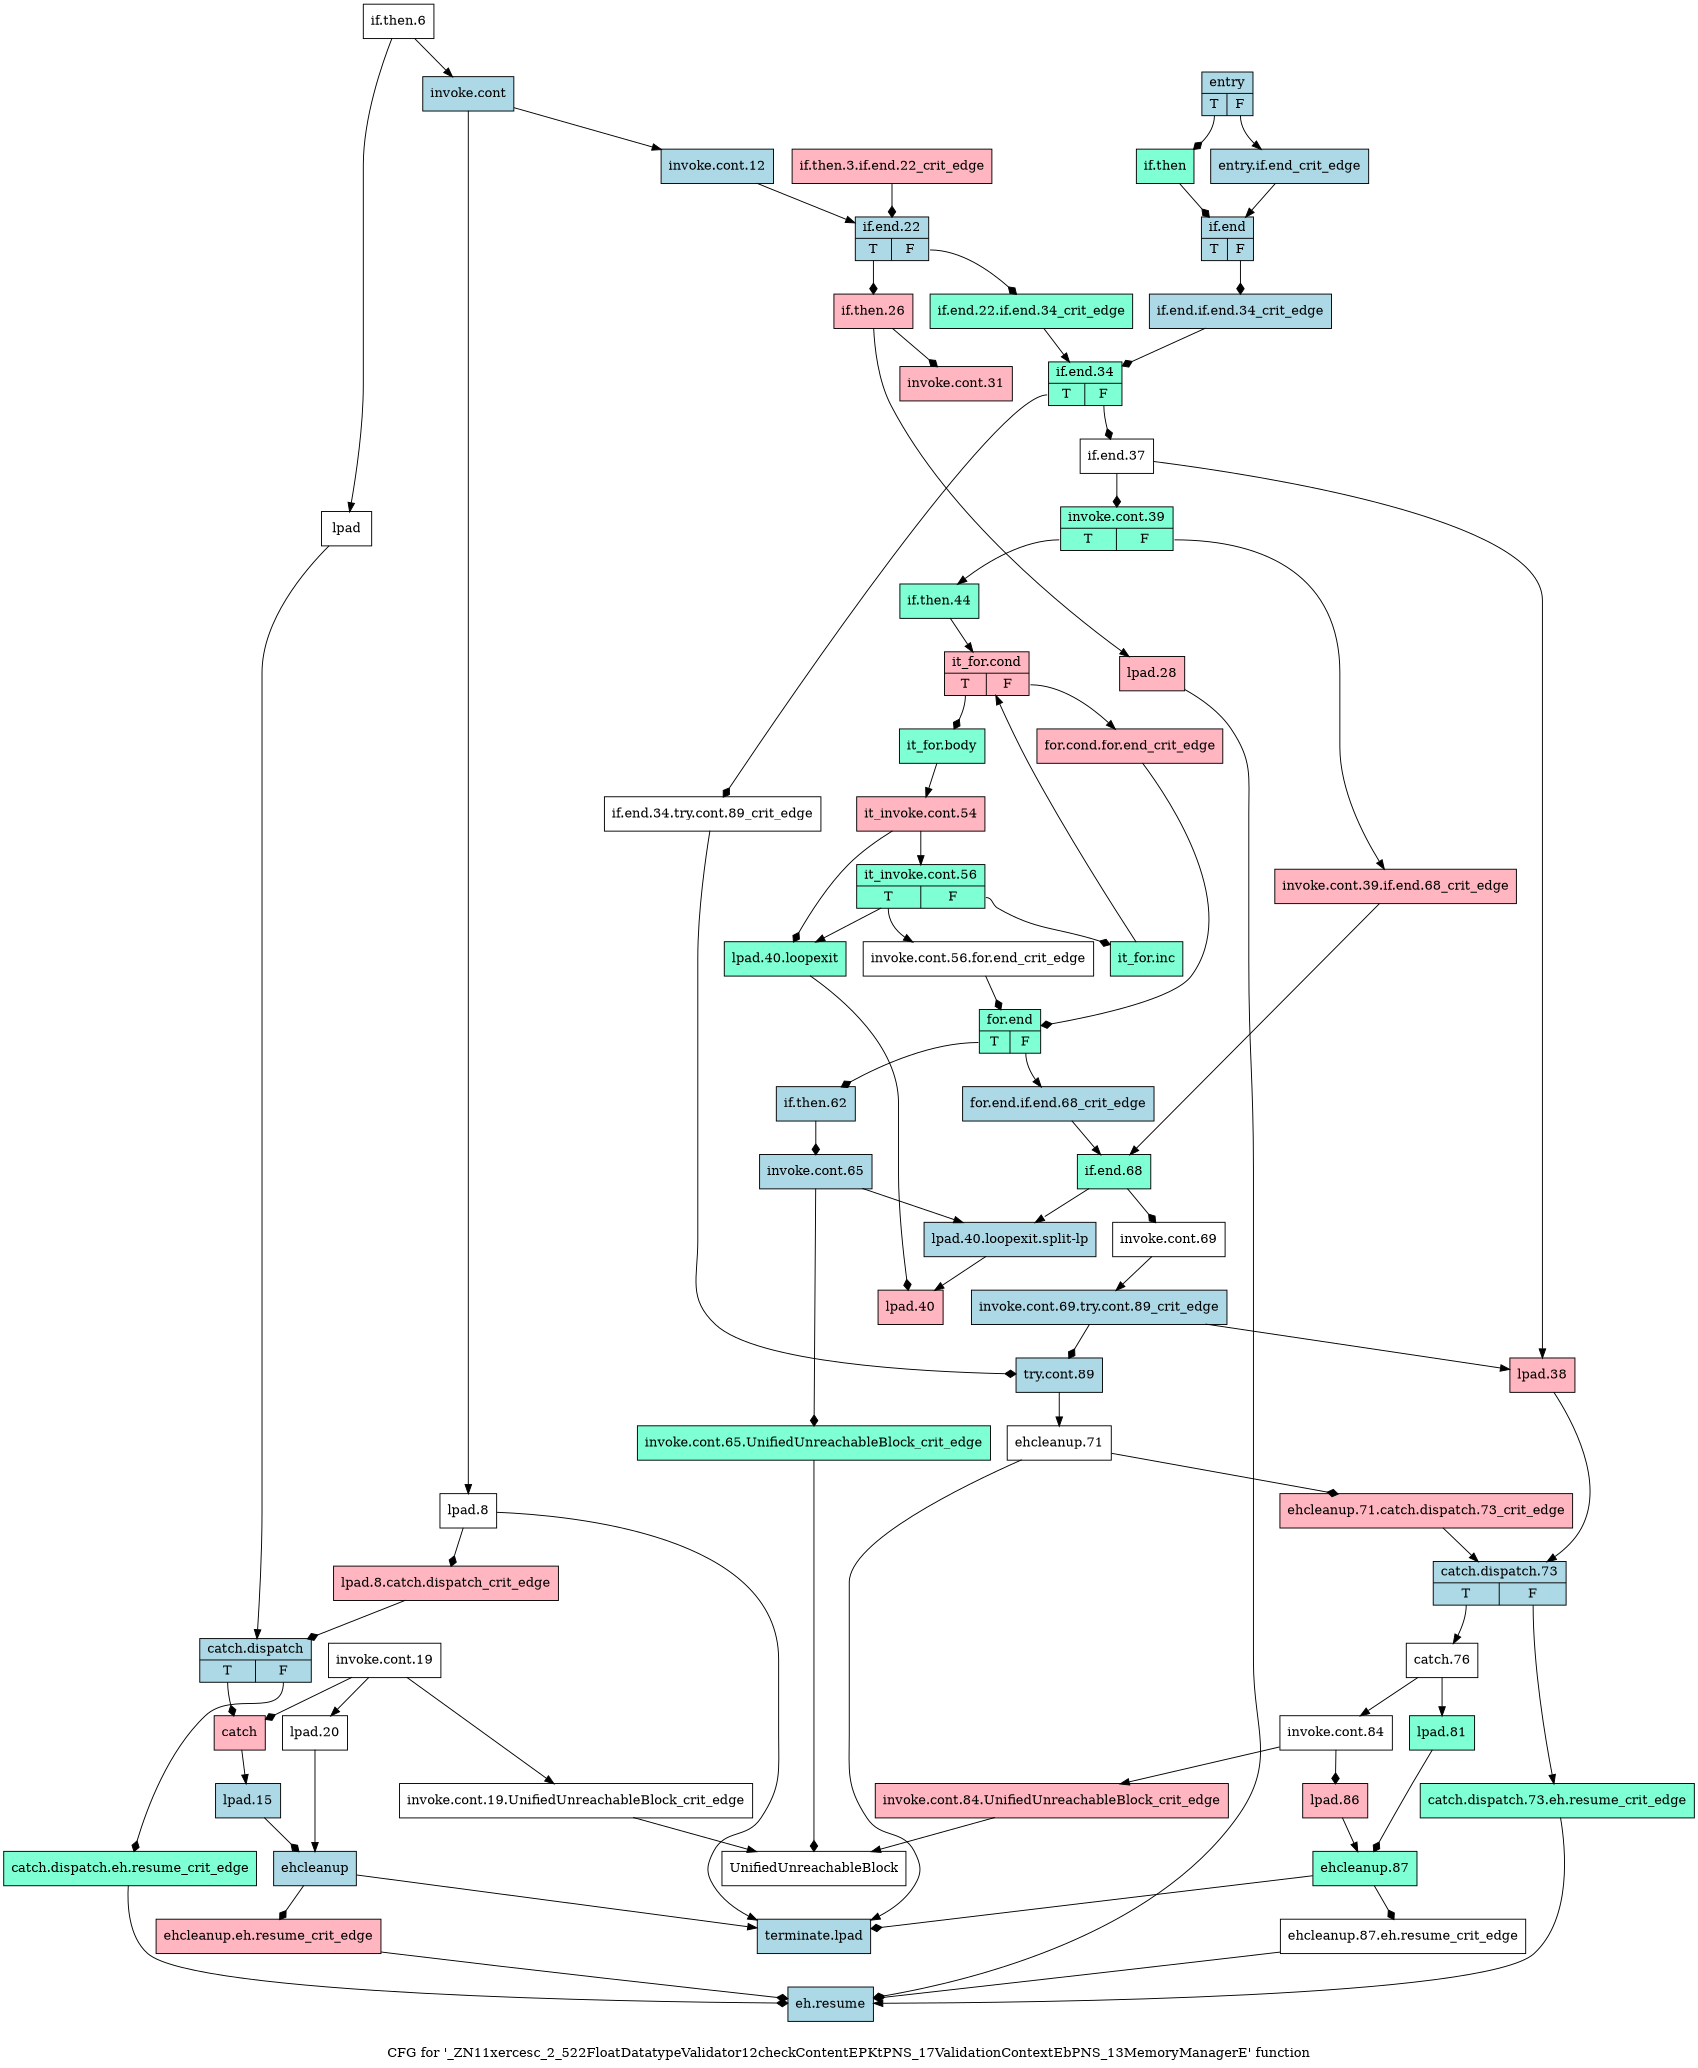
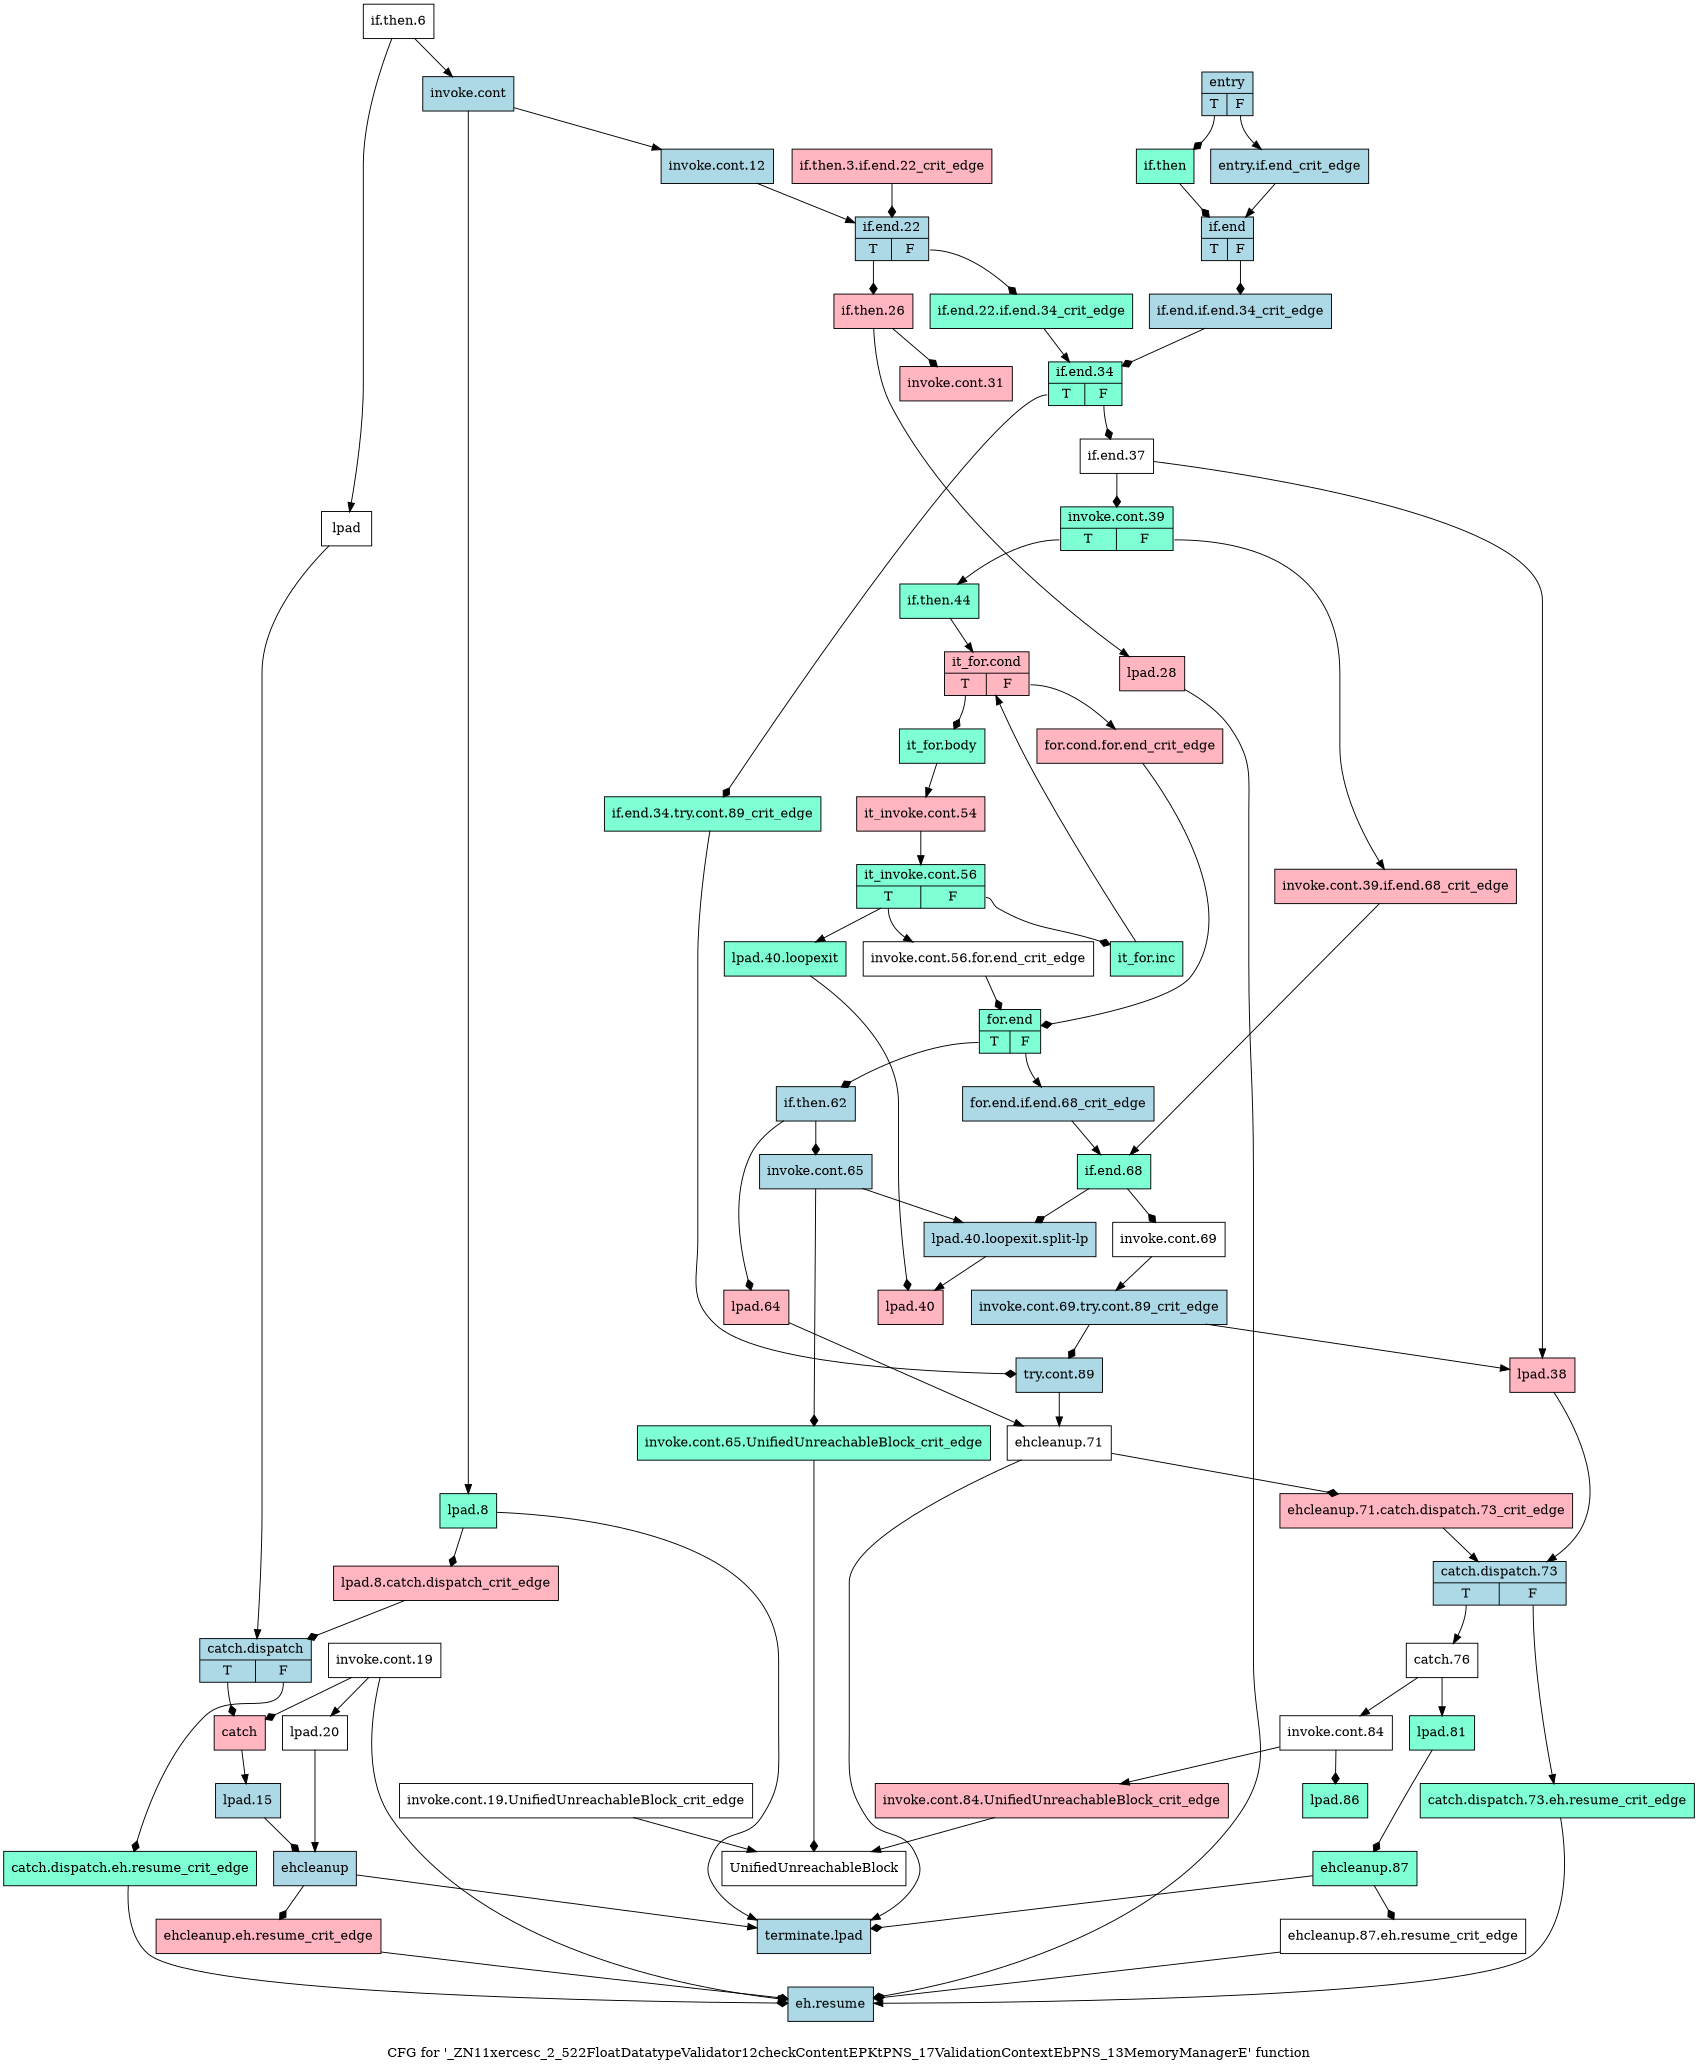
node "if.end.34.try.cont.89_crit_edge": fillcolor white -> aquamarine
edge "it_invoke.cont.54" -> "lpad.40.loopexit": removed
edge "if.end.68" -> "lpad.40.loopexit.split-lp": arrowhead normal -> diamond
node "lpad.64": added
node "lpad.8": fillcolor white -> aquamarine
edge "invoke.cont.19" -> "invoke.cont.19.UnifiedUnreachableBlock_crit_edge": now "invoke.cont.19" -> "eh.resume"
node "lpad.86": fillcolor lightpink -> aquamarine
edge "lpad.86" -> "ehcleanup.87": removed
